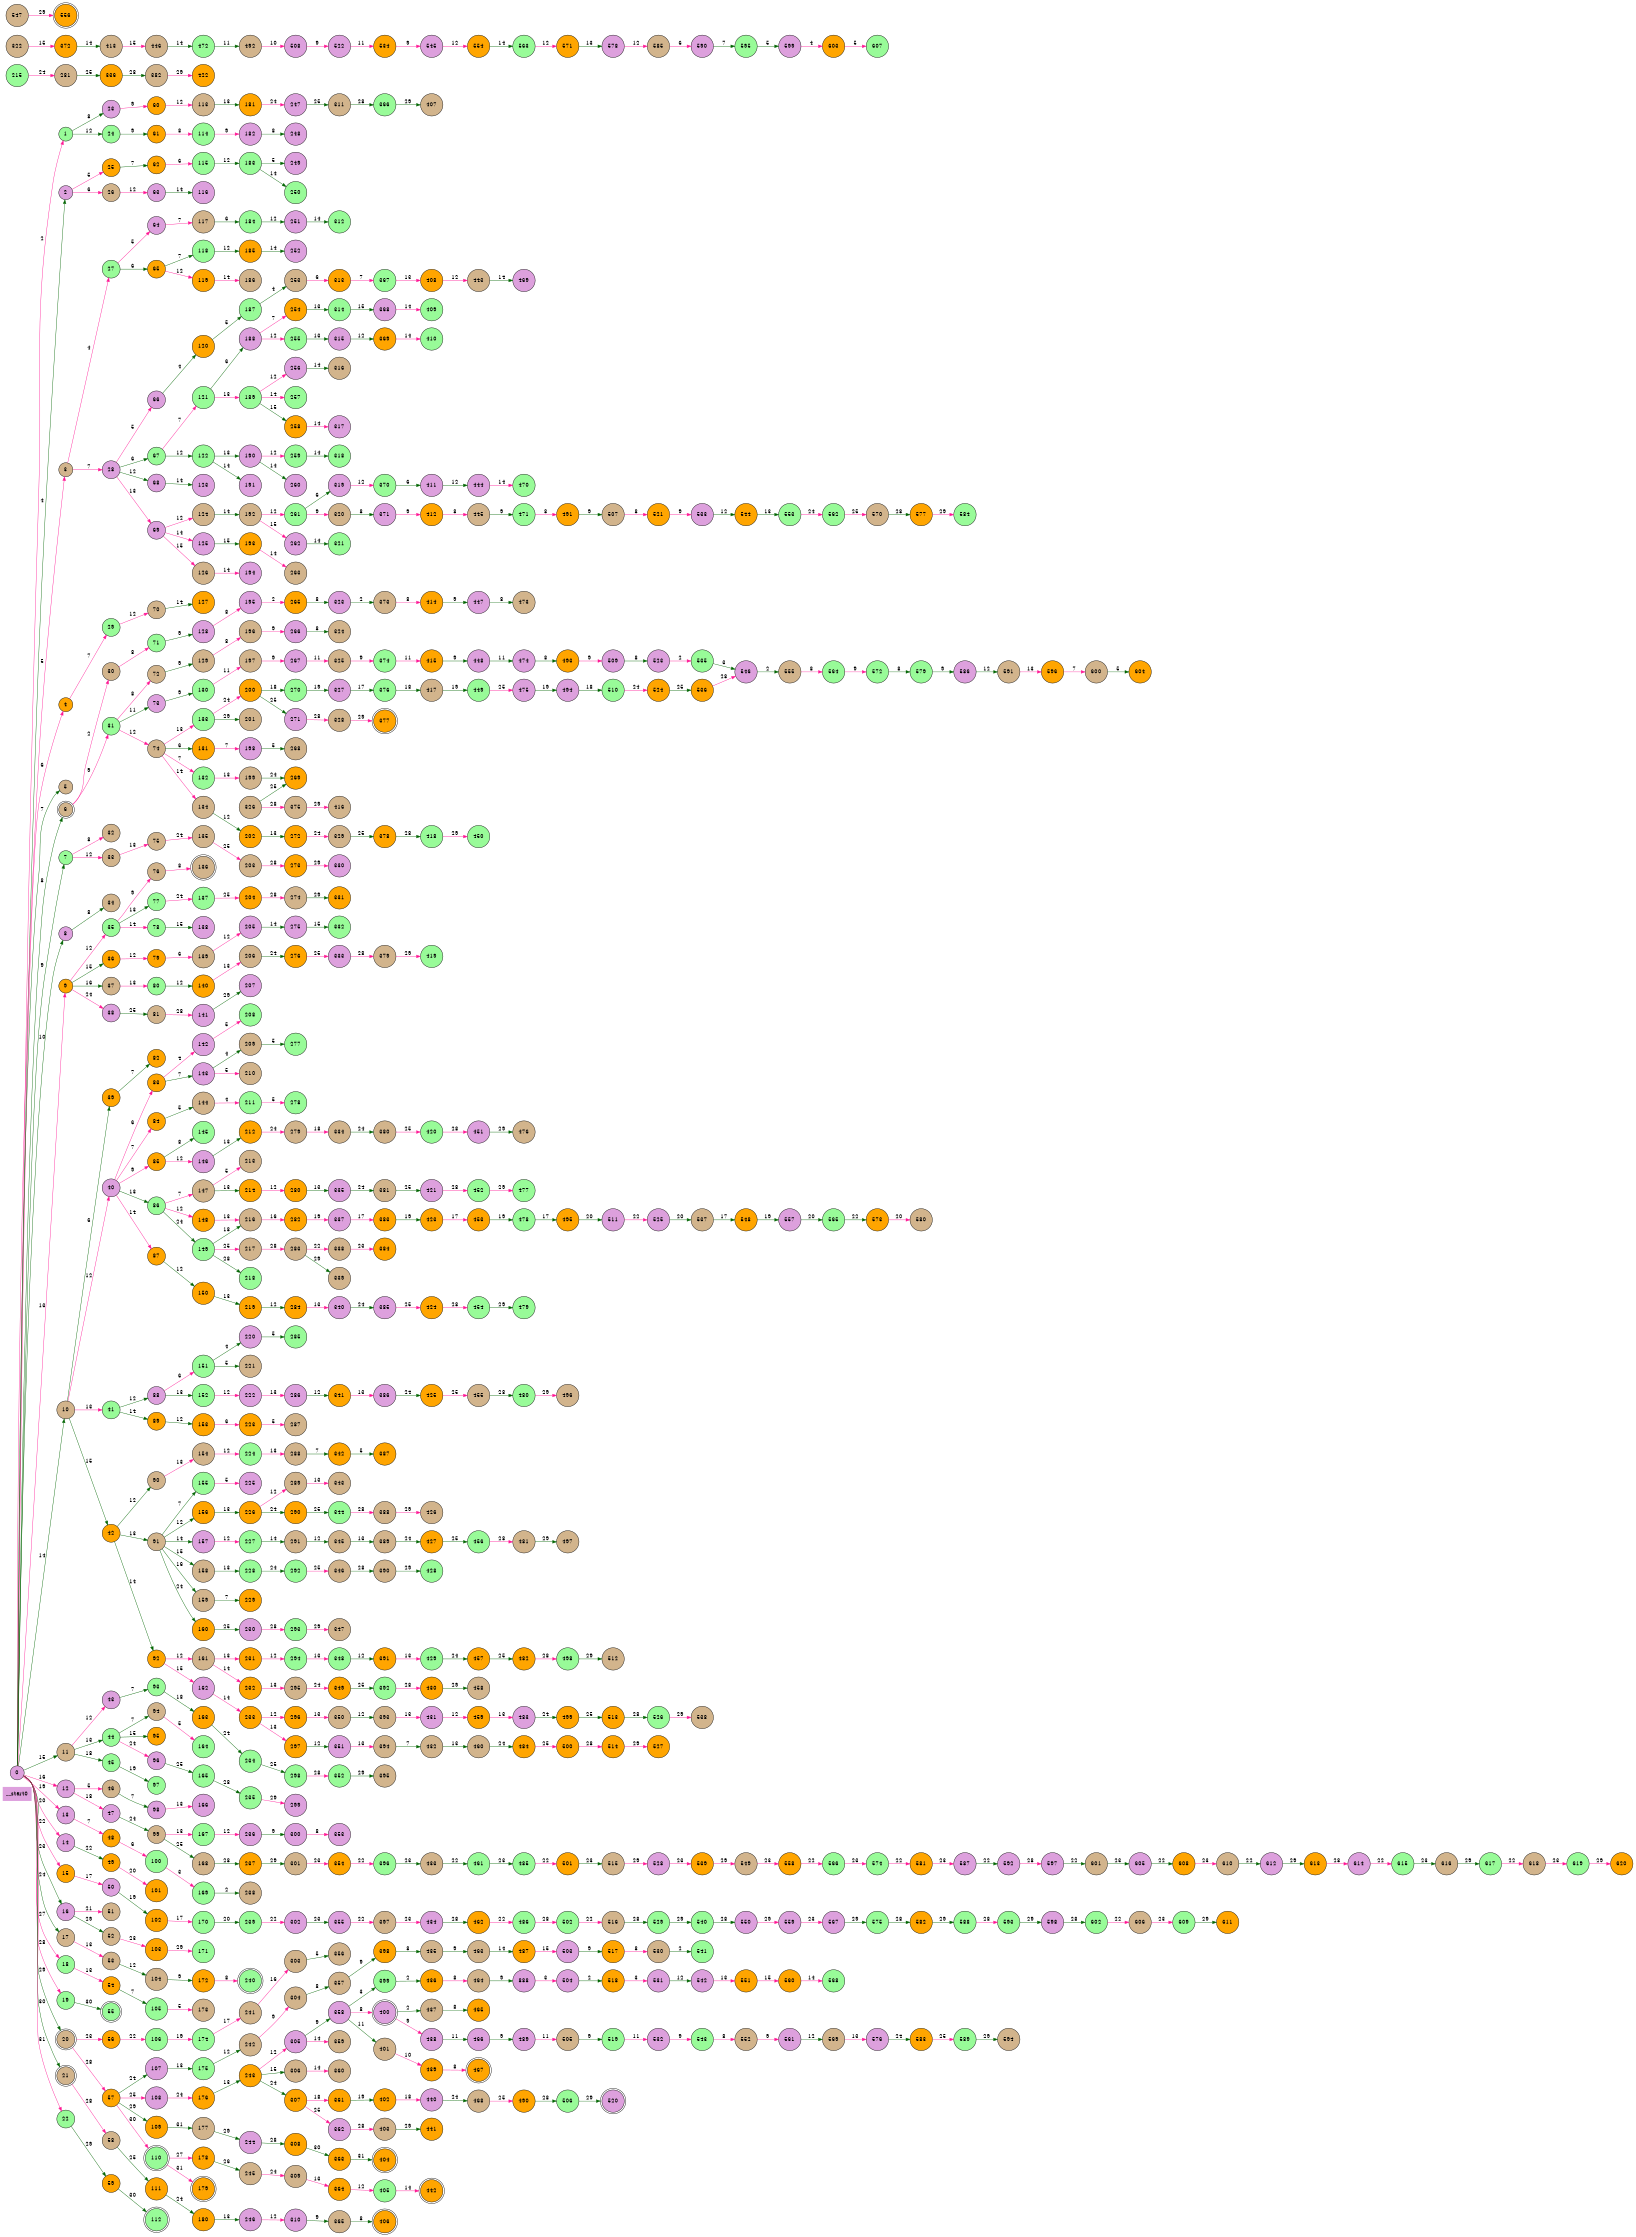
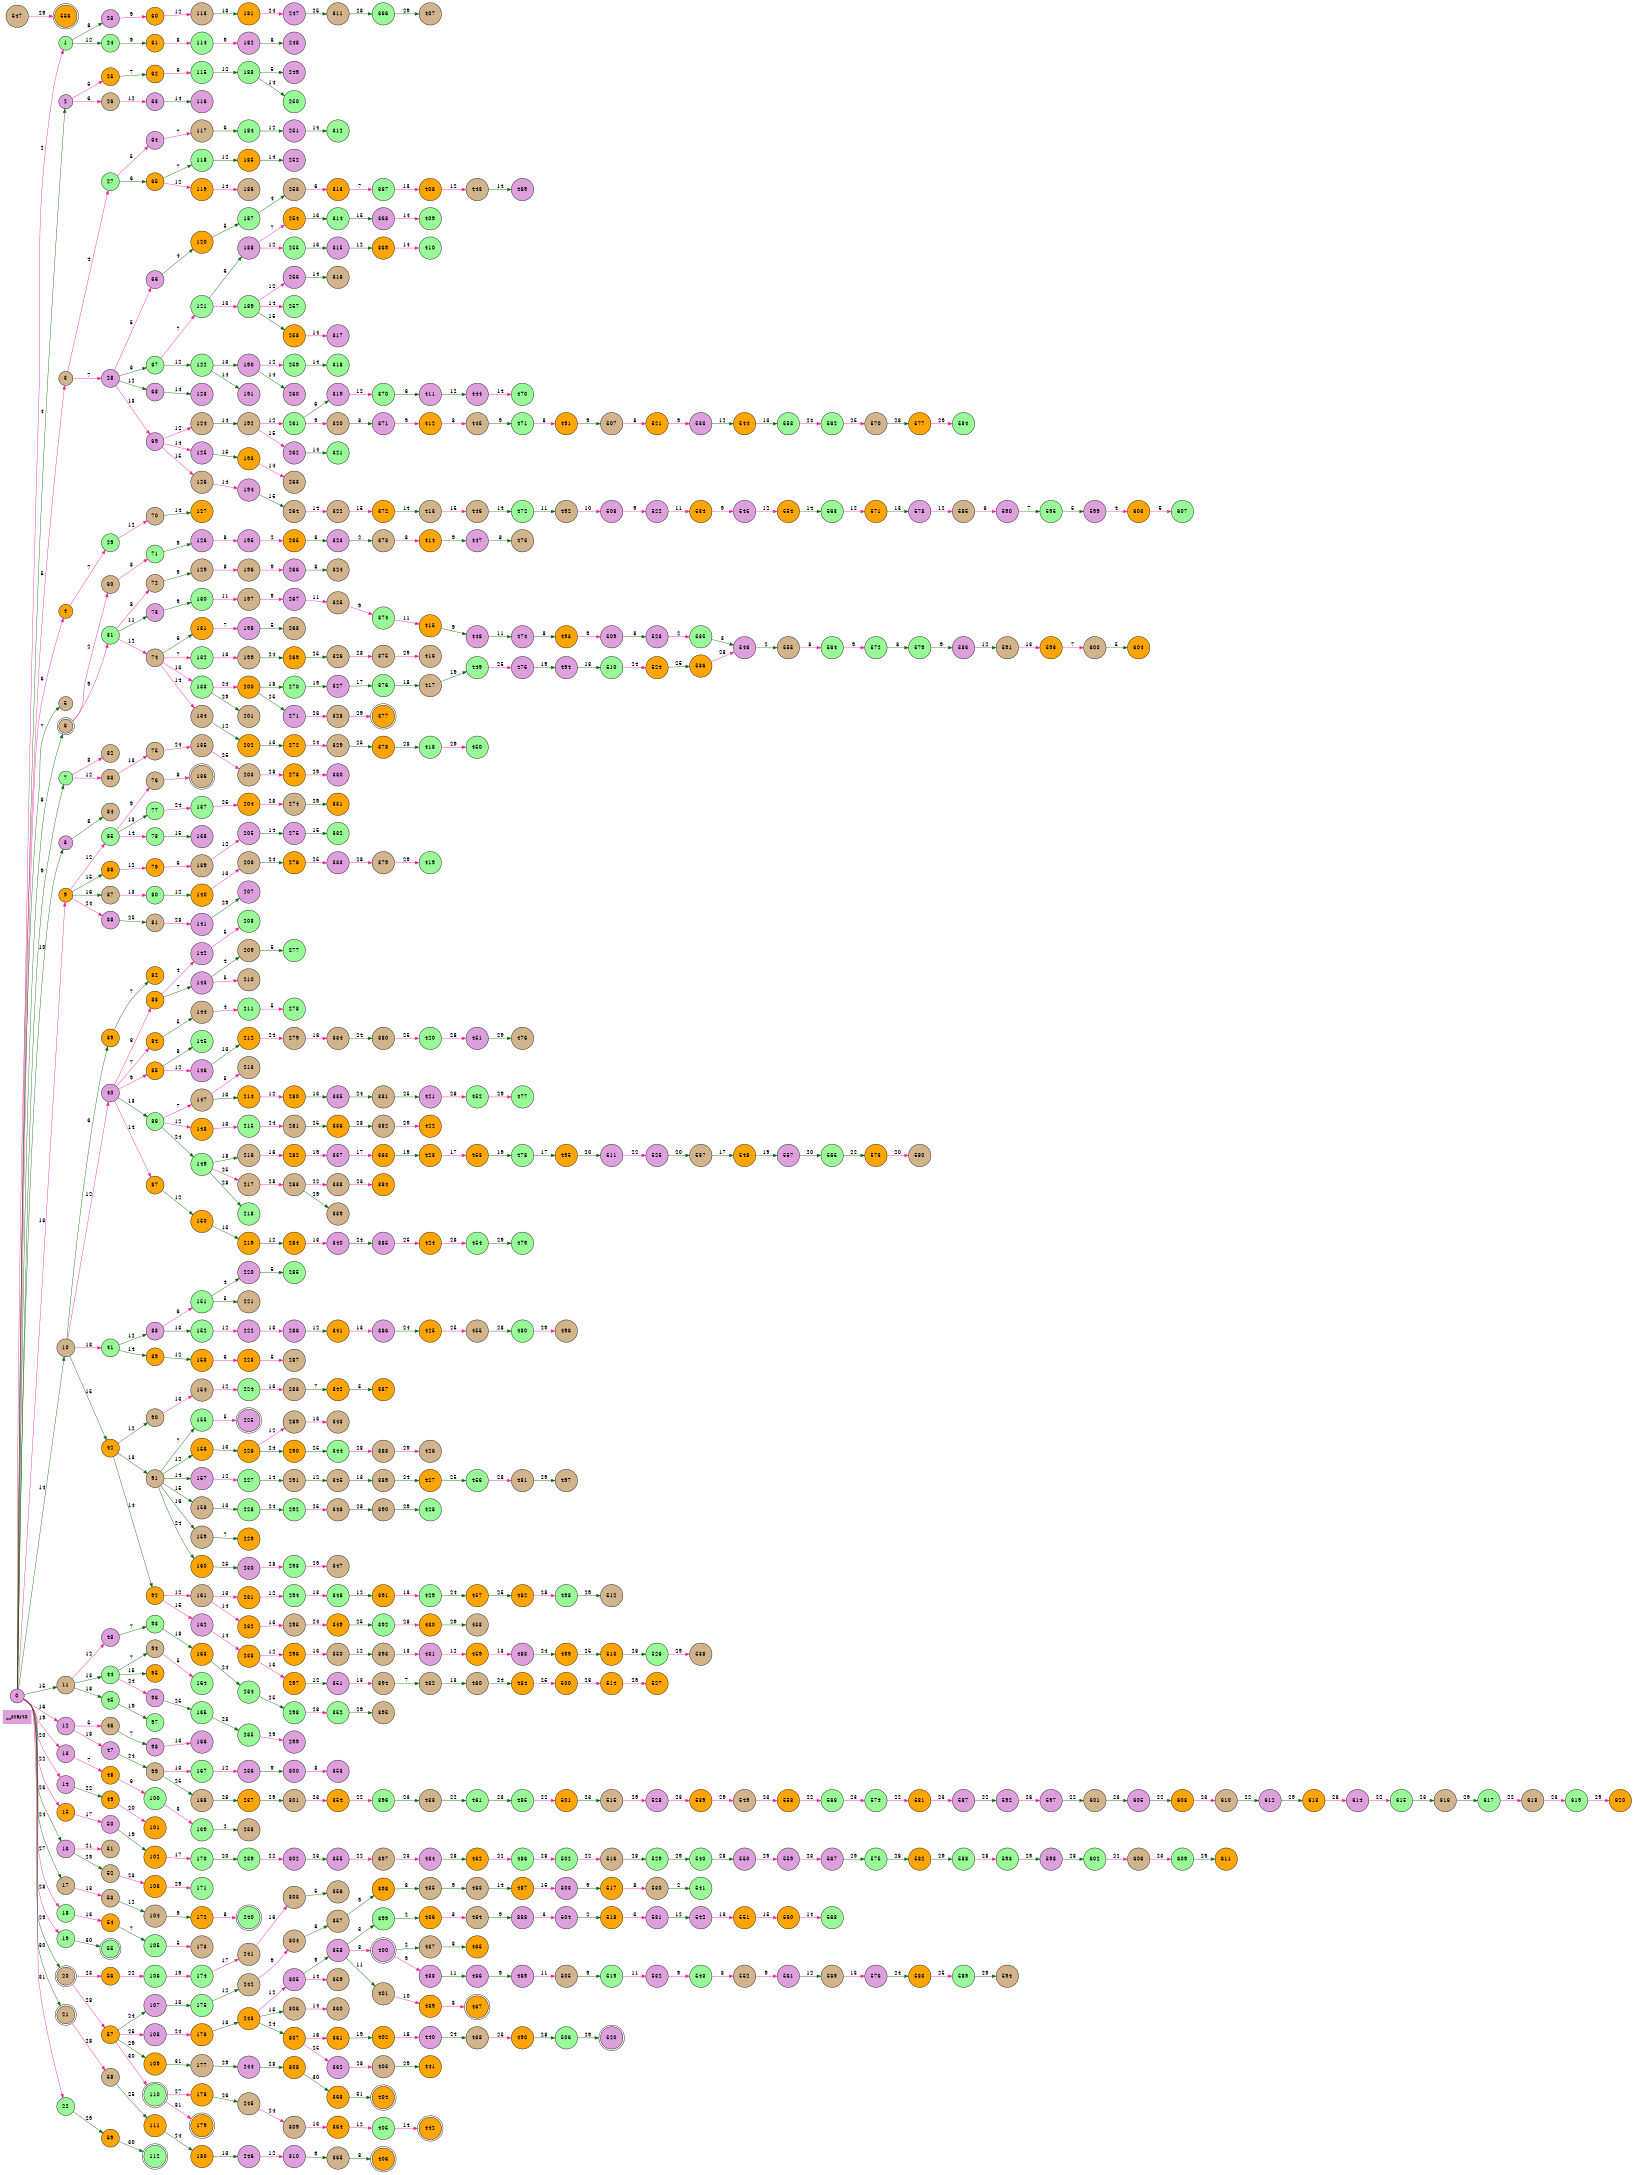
node "264": added
edge "326" -> "269": reversed
edge "148" -> "216": now "148" -> "215"
node "225": shape circle -> doublecircle
